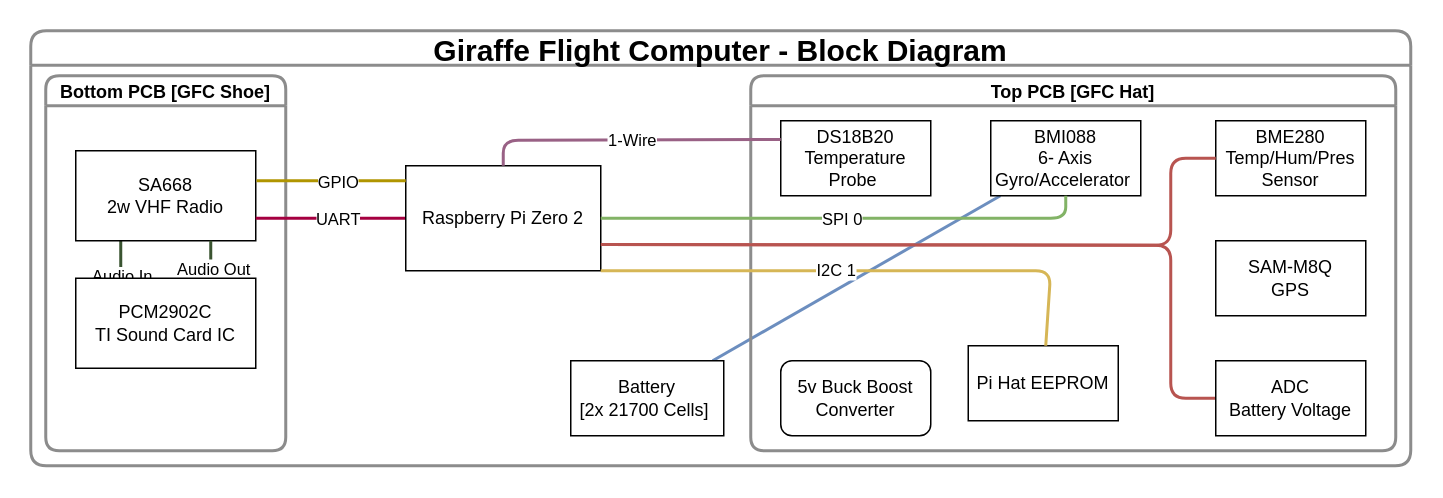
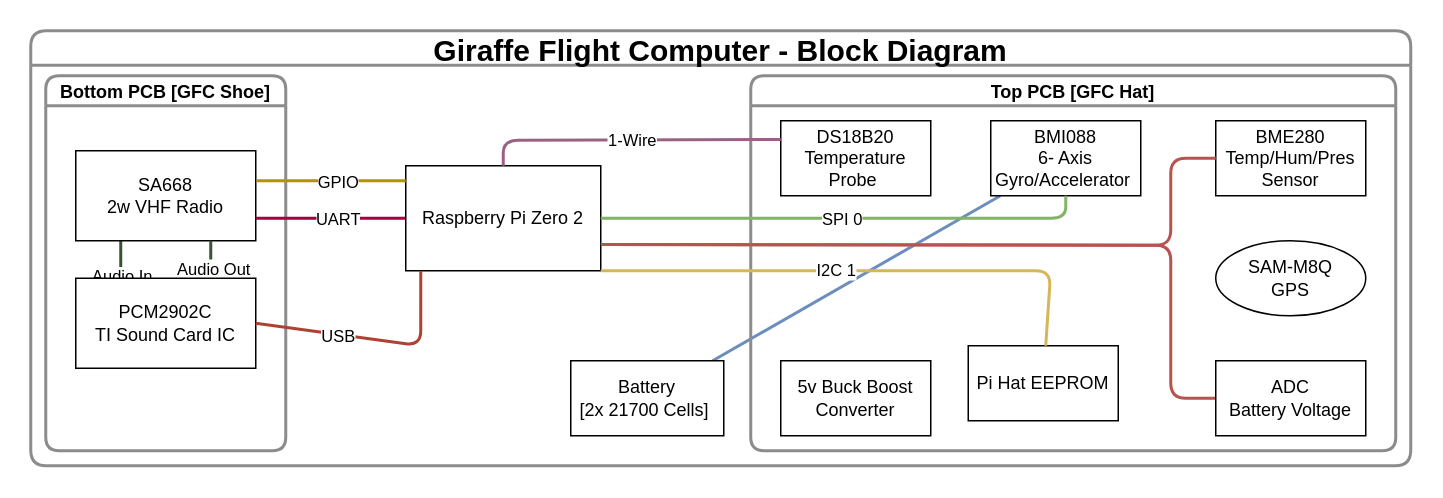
node "SAM-M8Q GPS": shape rectangle -> ellipse
edge "Raspberry Pi Zero 2" -- "PCM2902C TI Sound Card IC": added, label "USB"
node "5v Buck Boost Converter": shape rounded rectangle -> rectangle
